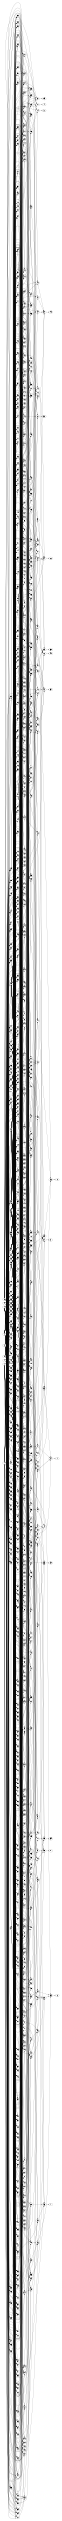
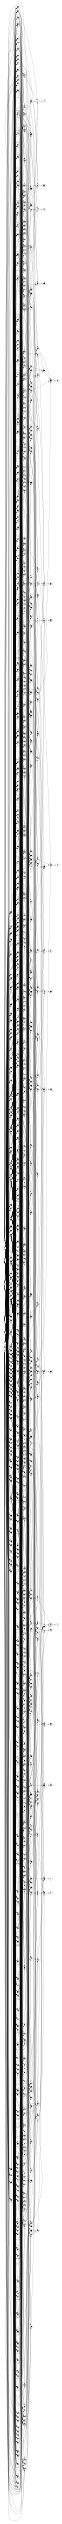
node "620": added
